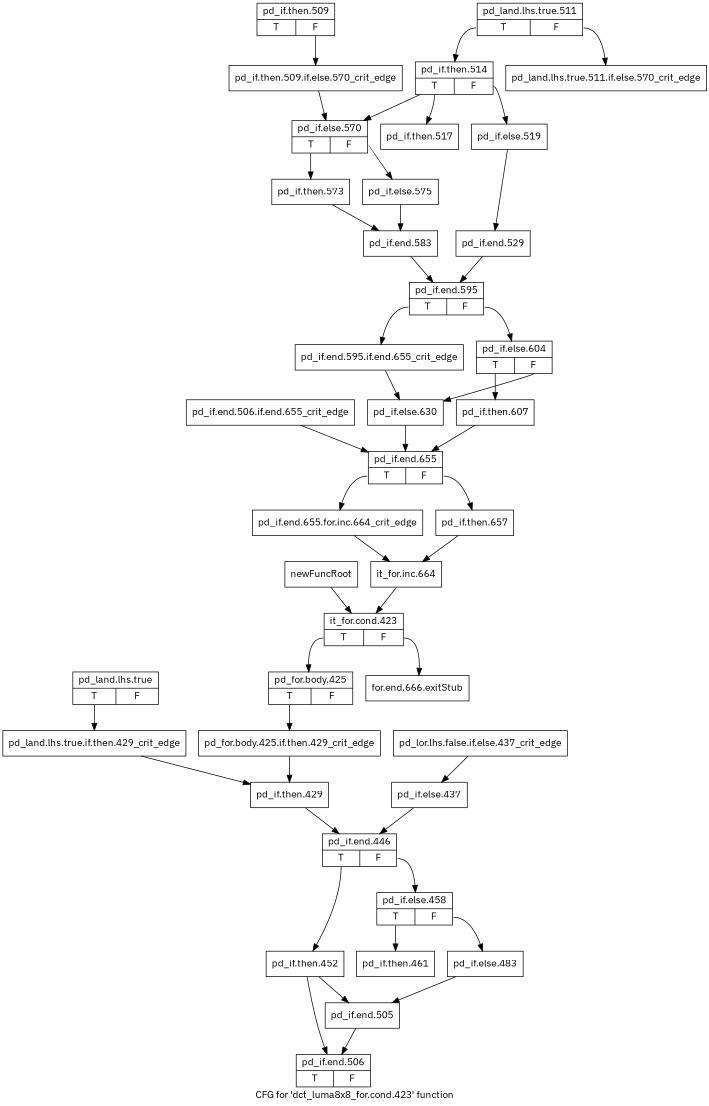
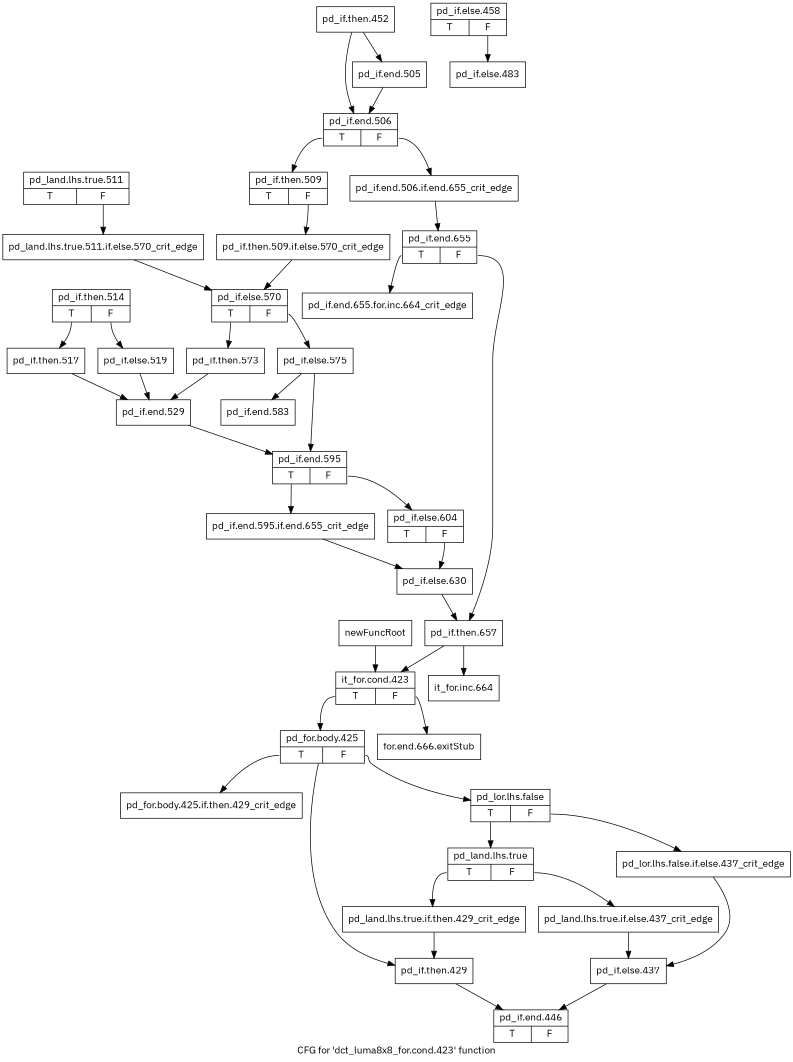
edge "pd_land.lhs.true.511" -> "pd_if.then.514": removed
edge "pd_if.then.514" -> "pd_if.else.570": now "pd_land.lhs.true.511.if.else.570_crit_edge" -> "pd_if.else.570"
edge "pd_if.end.506" -> "pd_if.then.509": added
edge "pd_if.end.506" -> "pd_if.end.506.if.end.655_crit_edge": added
edge "pd_if.then.573" -> "pd_if.end.583": now "pd_if.then.573" -> "pd_if.end.529"
edge "pd_if.end.583" -> "pd_if.end.595": now "pd_if.else.575" -> "pd_if.end.595"
edge "pd_if.then.517" -> "pd_if.end.529": added
node "pd_if.then.607": removed
edge "pd_if.else.630" -> "pd_if.end.655": now "pd_if.else.630" -> "pd_if.then.657"
edge "pd_if.end.655.for.inc.664_crit_edge" -> "it_for.inc.664": removed
edge "it_for.inc.664" -> "it_for.cond.423": now "pd_if.then.657" -> "it_for.cond.423"
edge "pd_for.body.425.if.then.429_crit_edge" -> "pd_if.then.429": now "pd_for.body.425" -> "pd_if.then.429"
node "pd_lor.lhs.false": added
edge "pd_if.end.446" -> "pd_if.else.458": removed
edge "pd_if.end.446" -> "pd_if.then.452": removed
node "pd_land.lhs.true.if.else.437_crit_edge": added
node "pd_if.then.461": removed
edge "pd_if.else.483" -> "pd_if.end.505": removed
